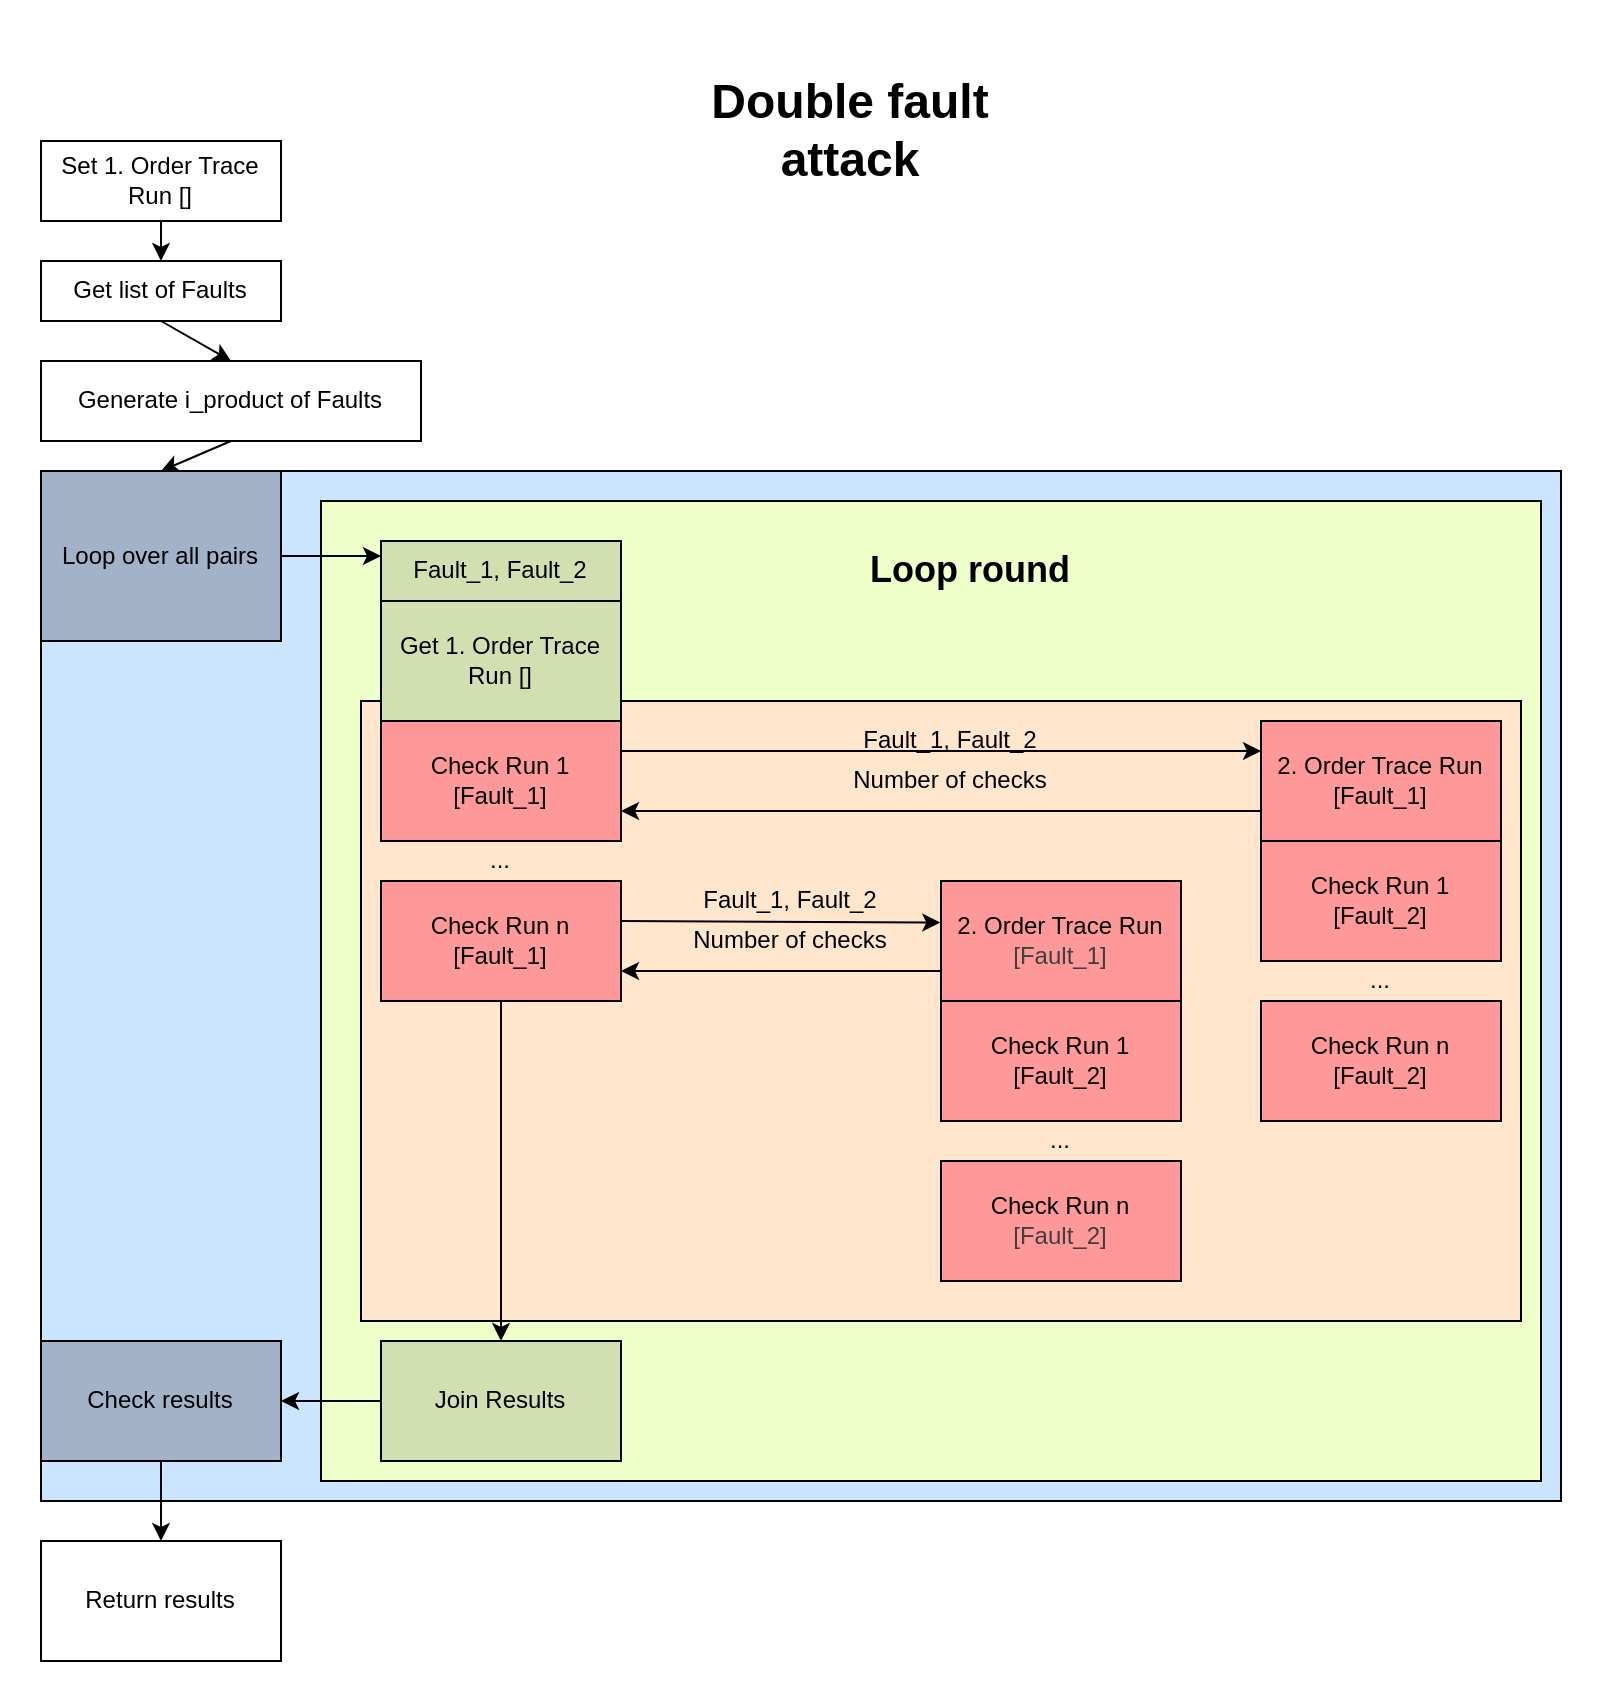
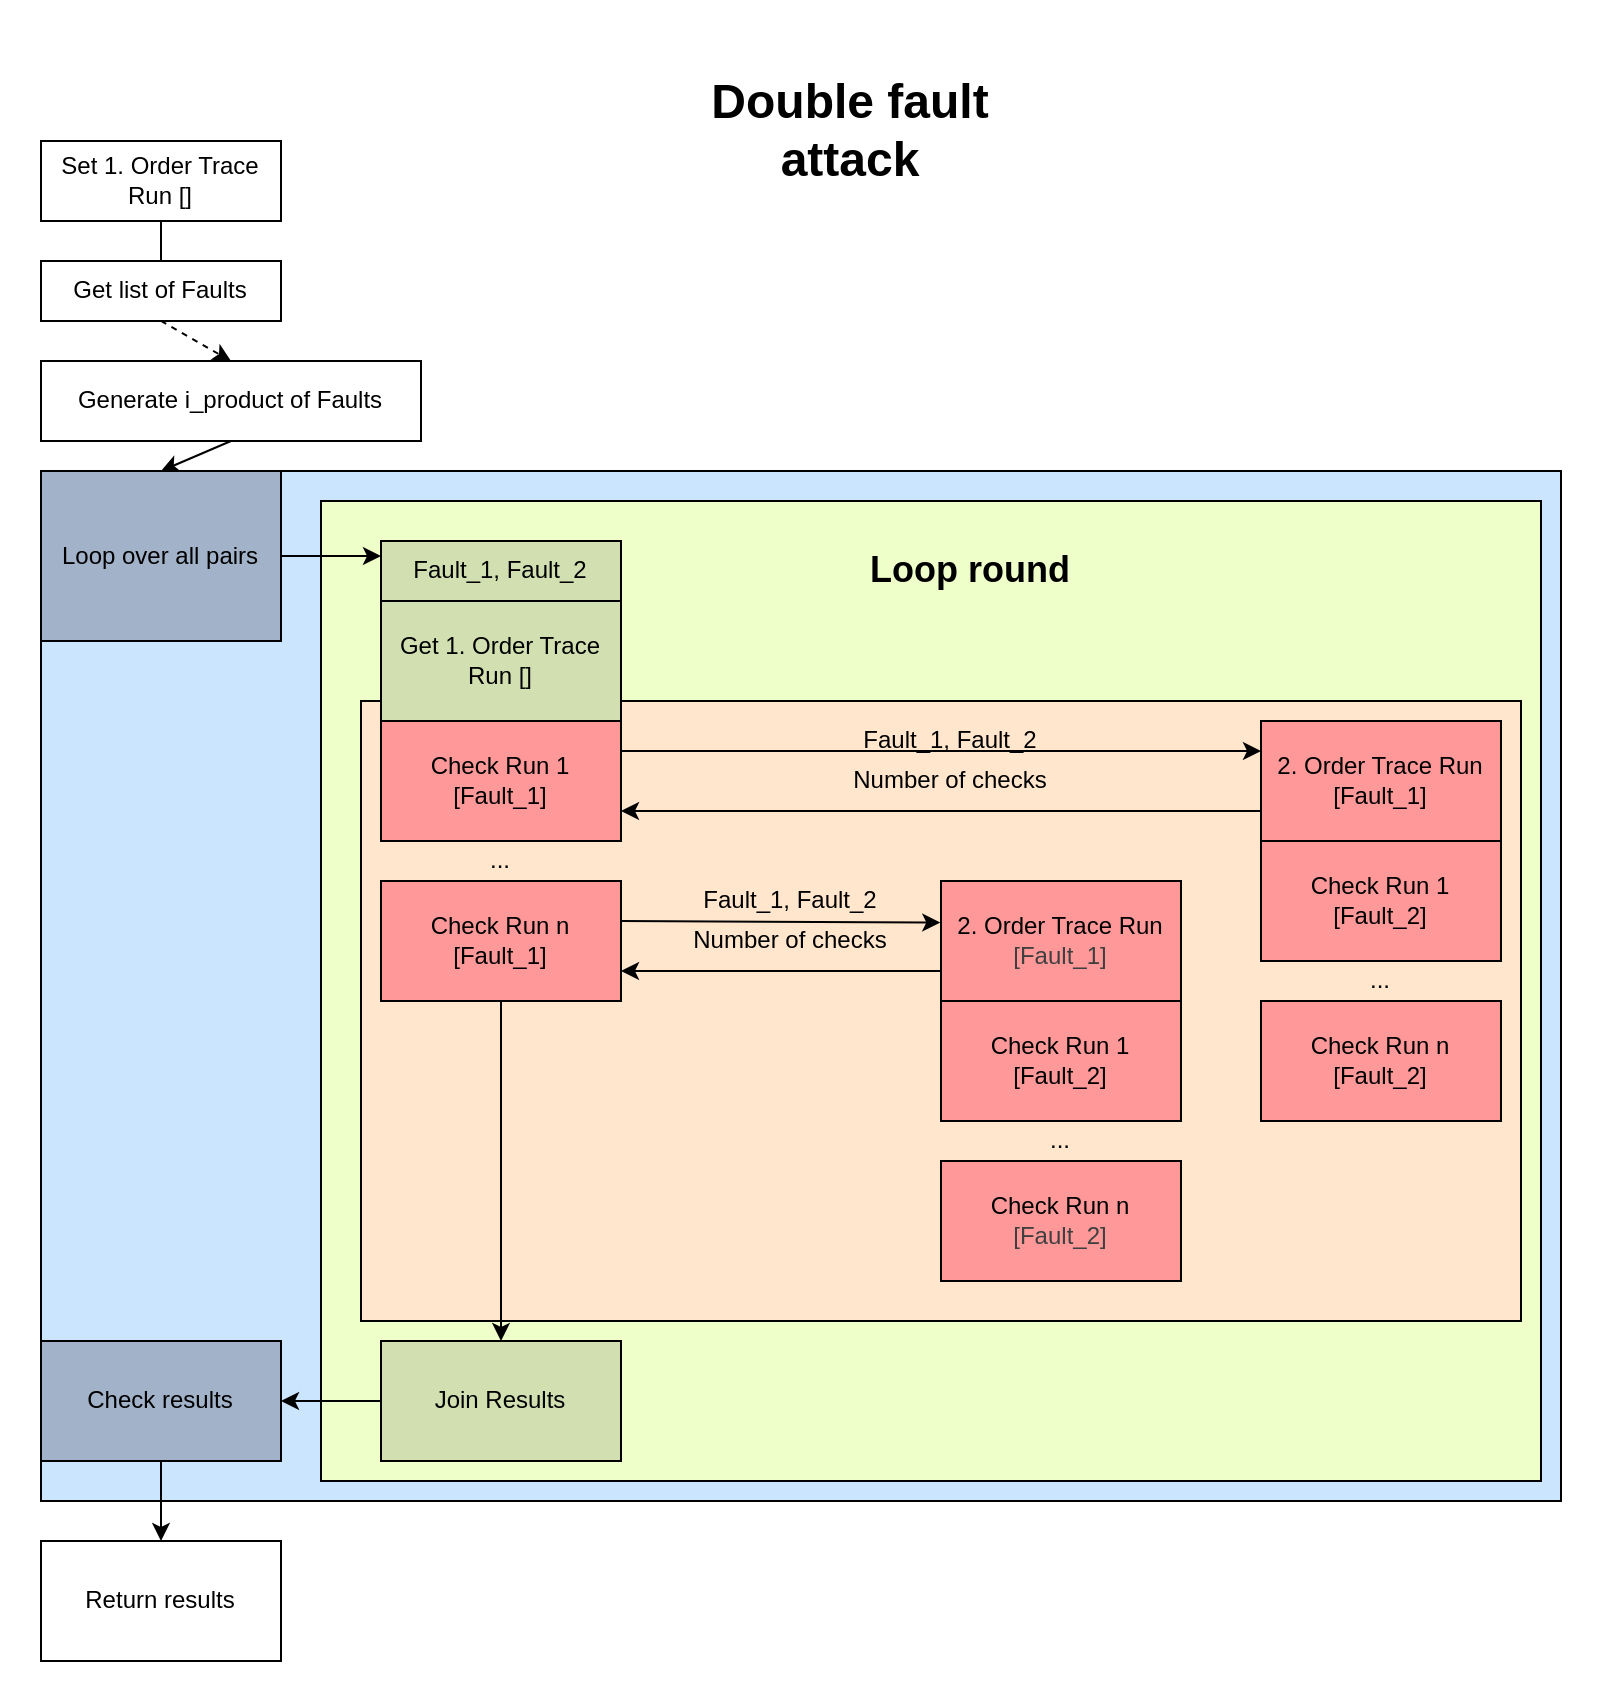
edge "Set 1. Order Trace Run []" -> "Get list of Faults": arrowhead classic -> none
edge "Get list of Faults" -> "Generate i_product of Faults": style solid -> dashed
